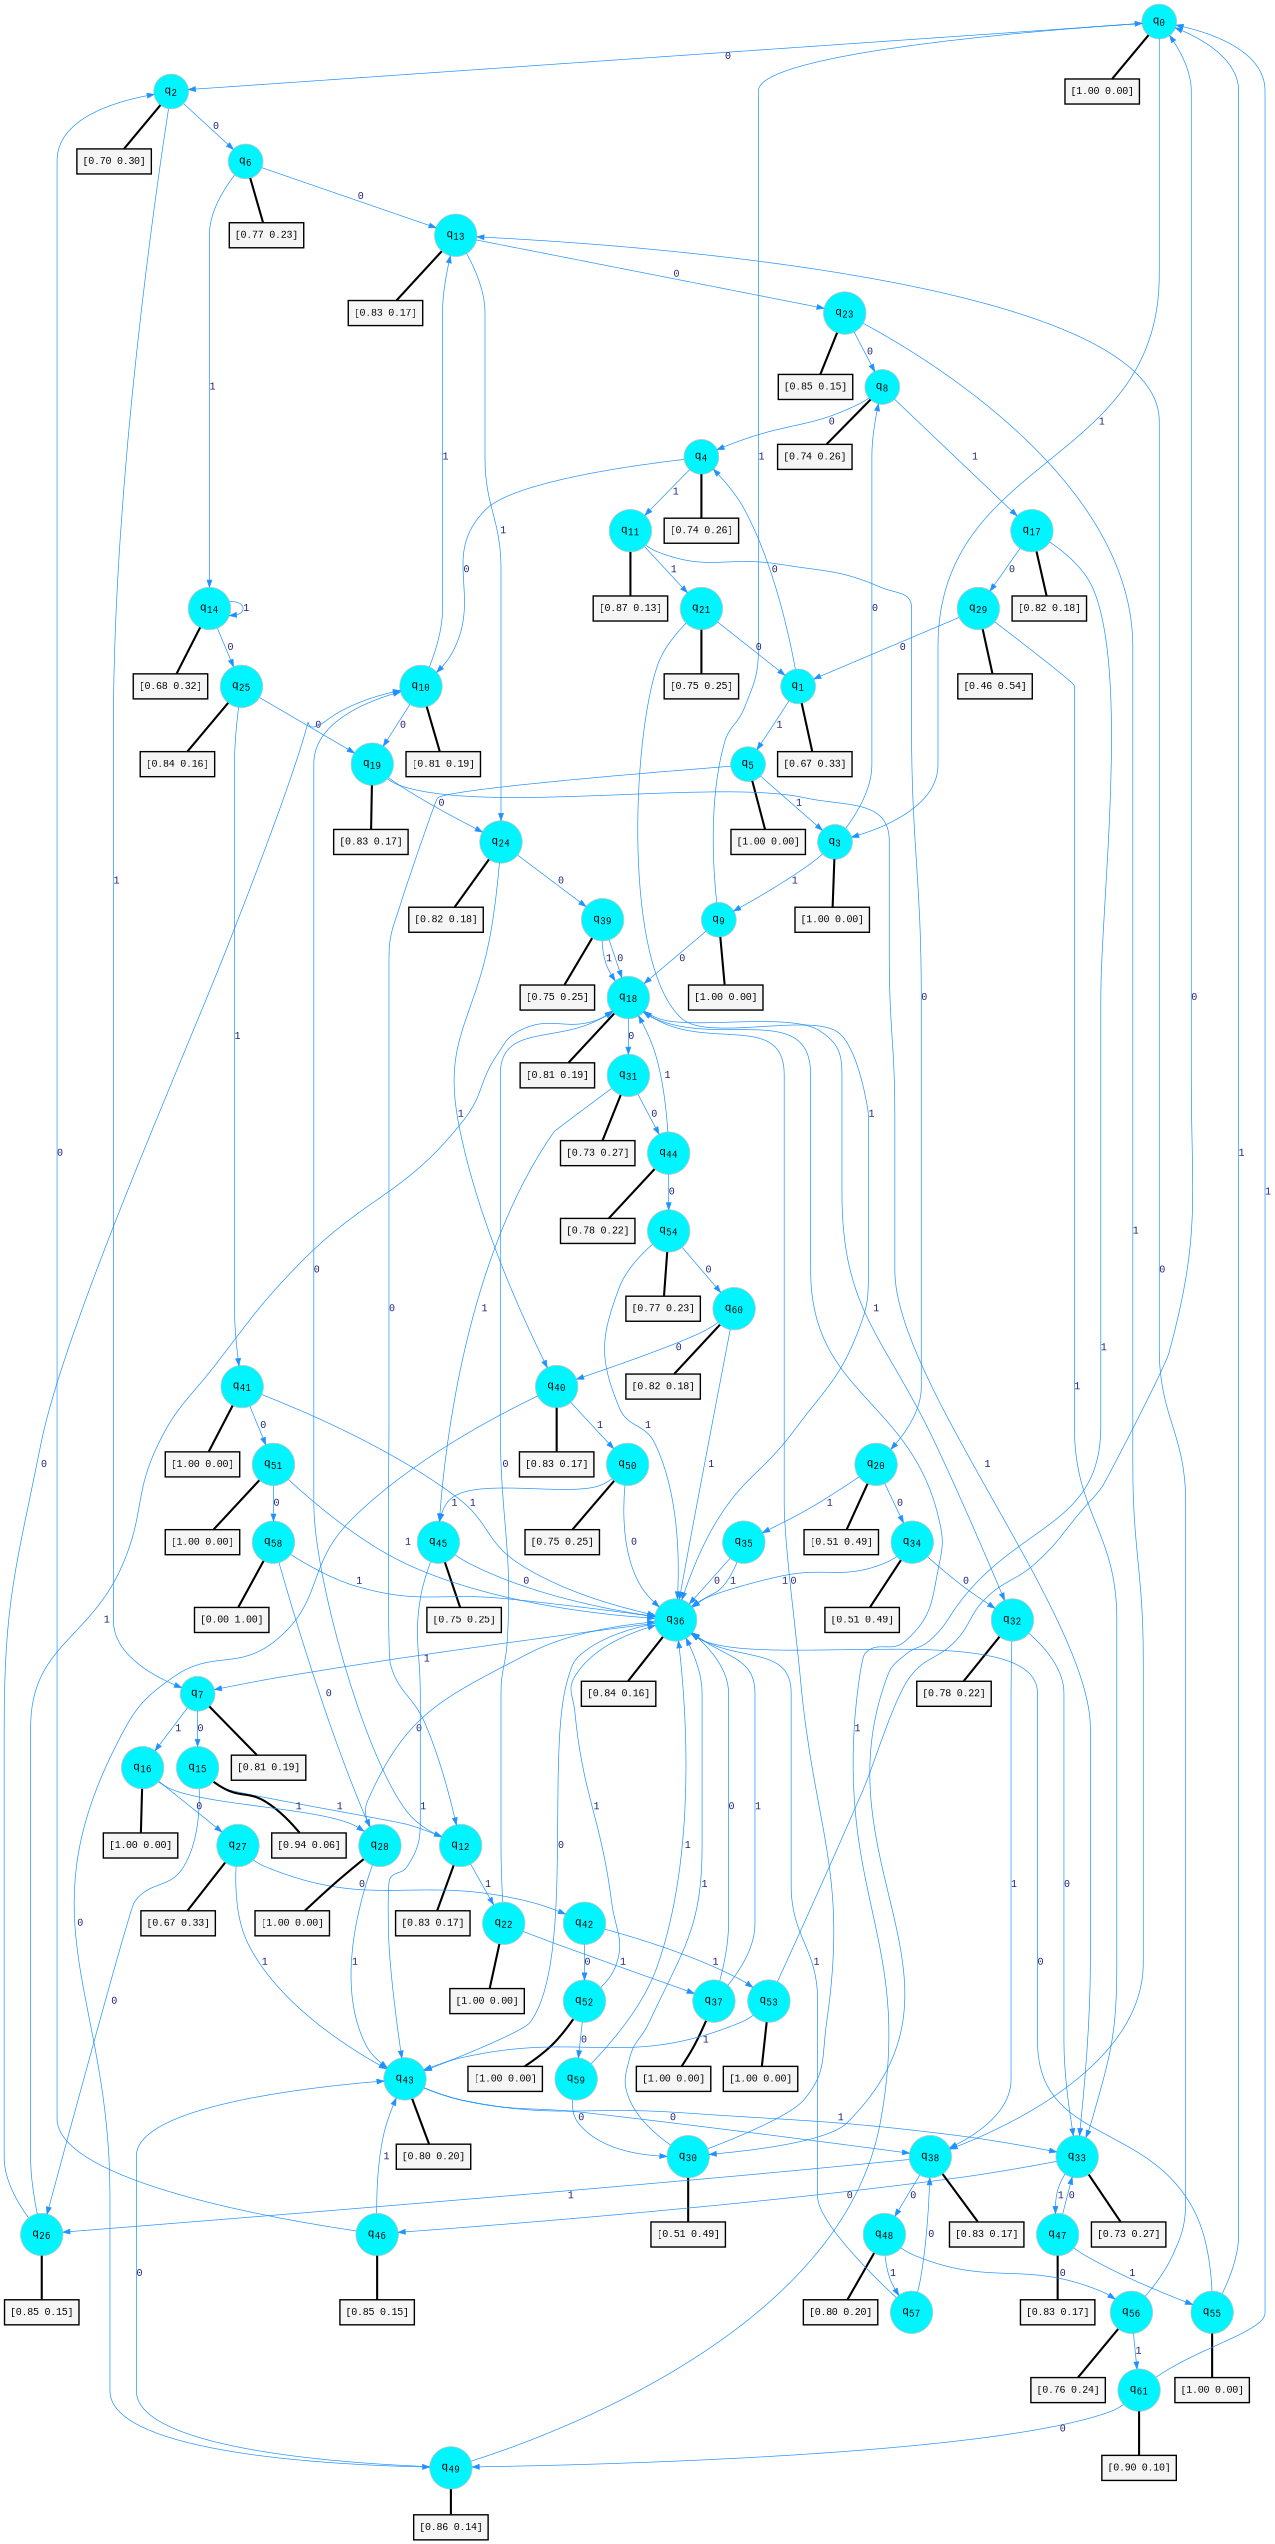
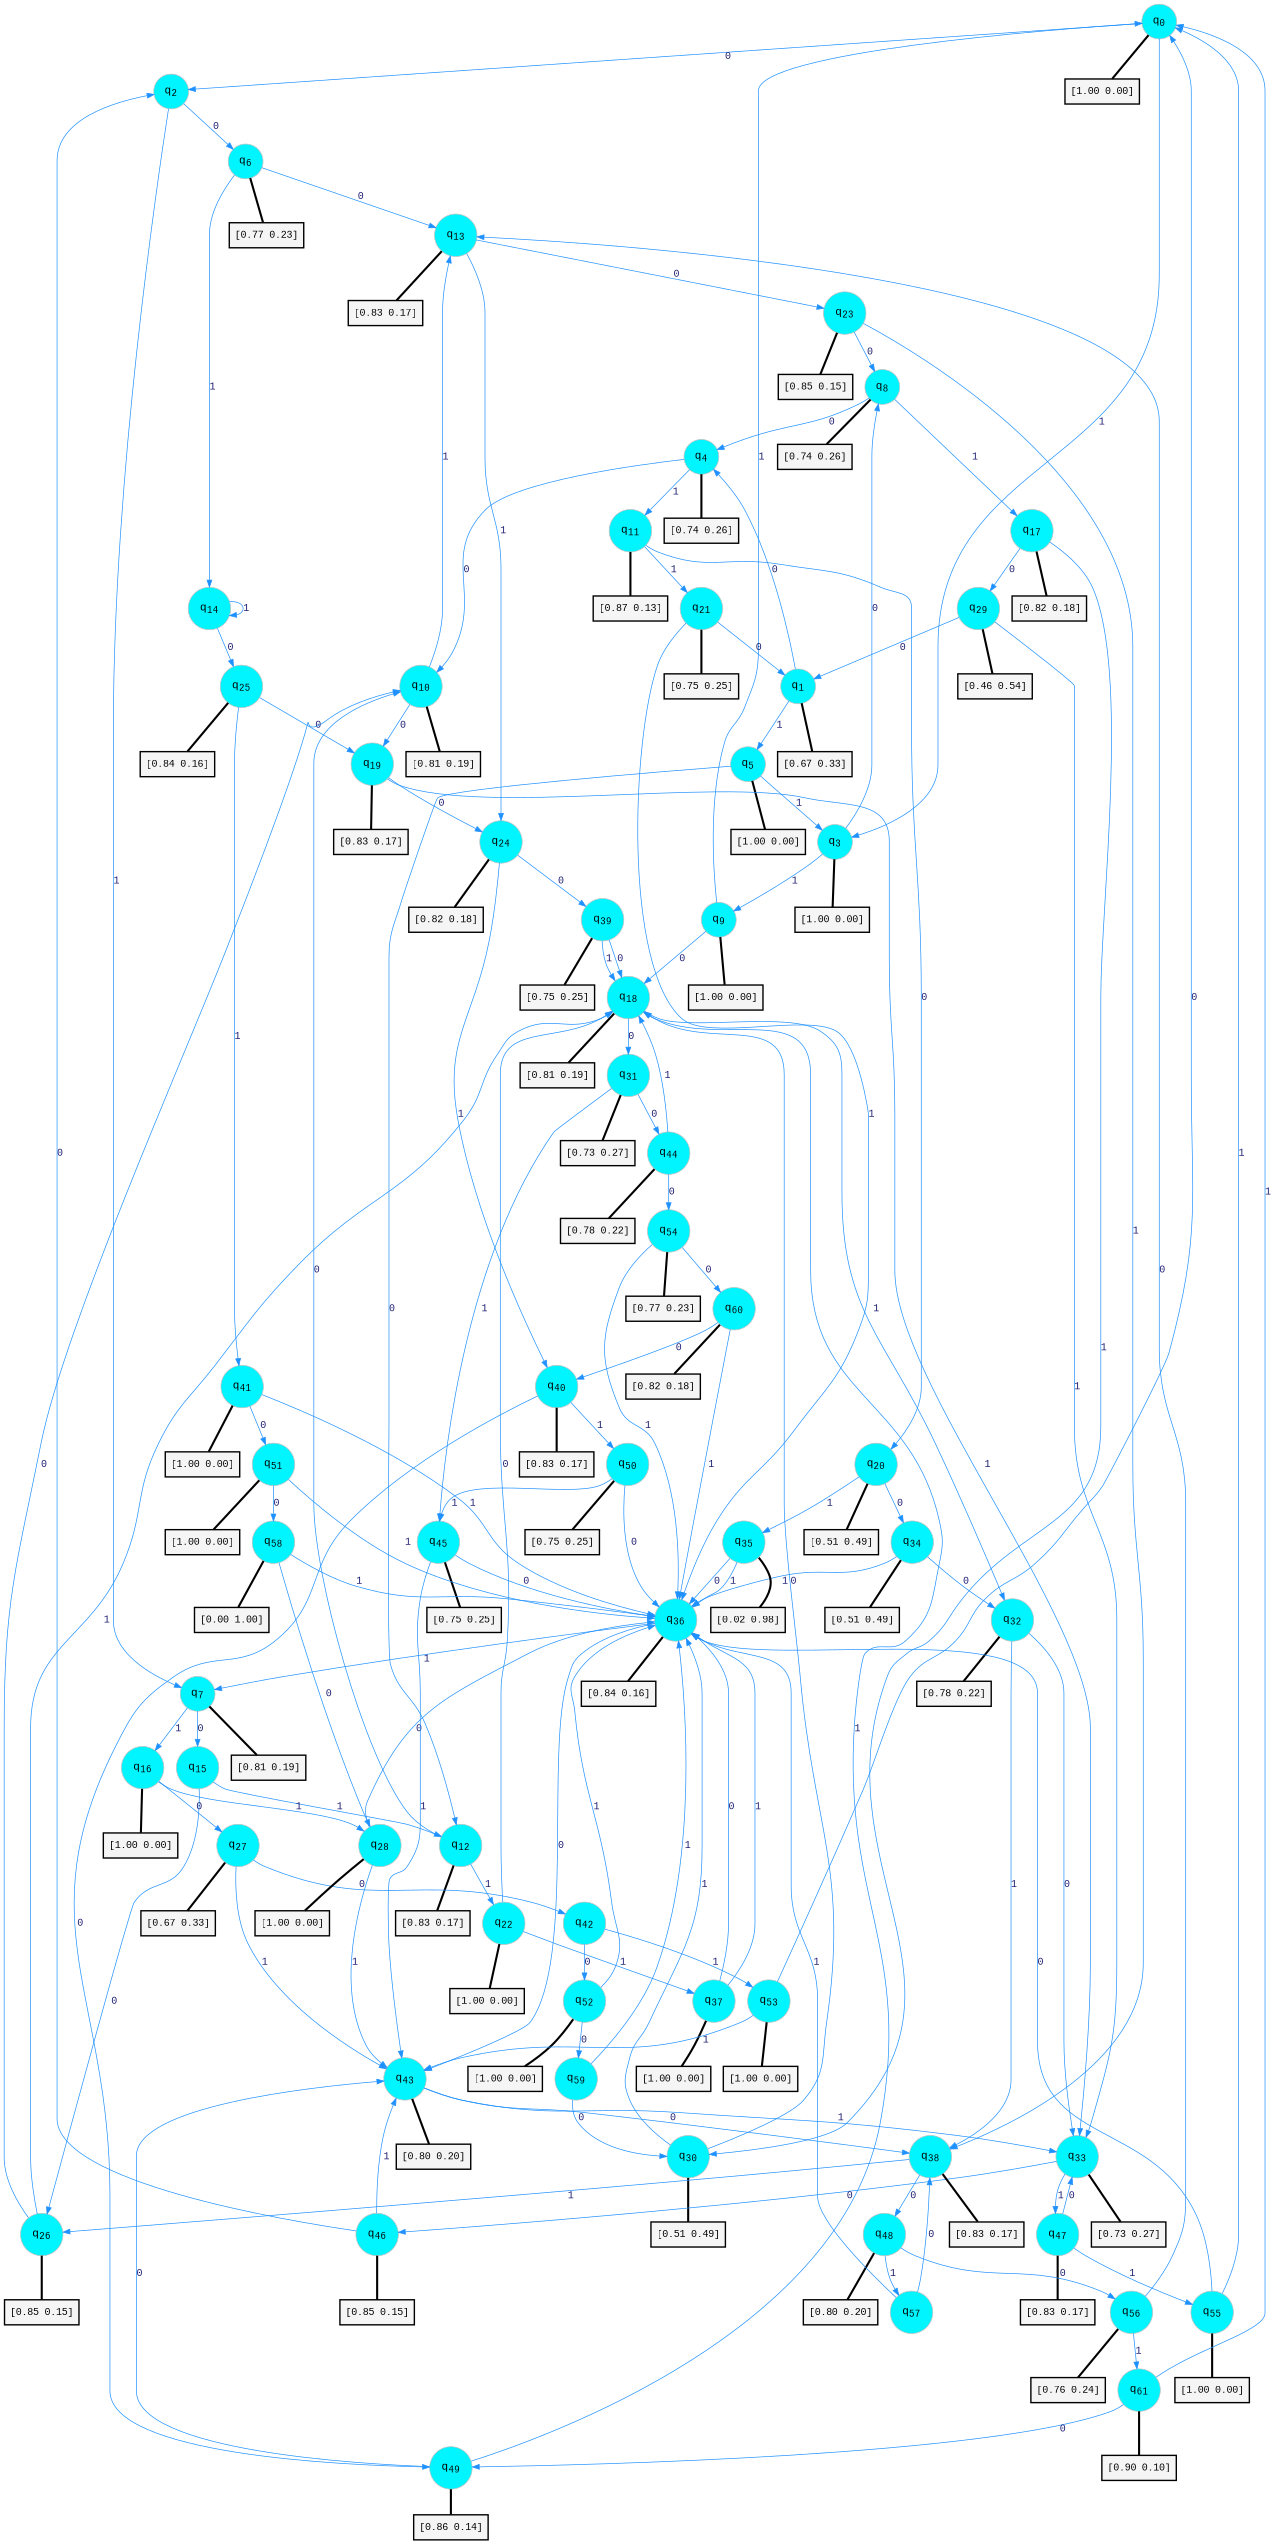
node "[0.70 0.30]": removed
node "[0.68 0.32]": removed
node "[0.02 0.98]": added
node "[0.94 0.06]": removed
